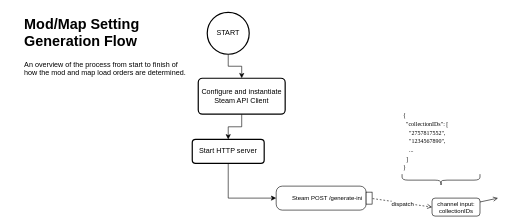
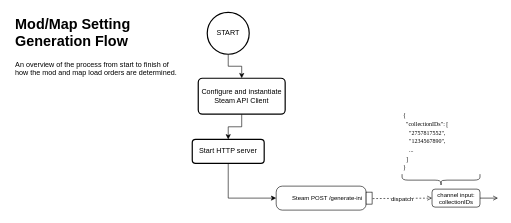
node "Mod/Map Setting Generation FlowAn overview of the process from start to finish of how the mod and map load orders are determined.": moved (105, 54) -> (96, 54)
node "channel input: collectionIDs": moved (456, 207) -> (456, 198)
